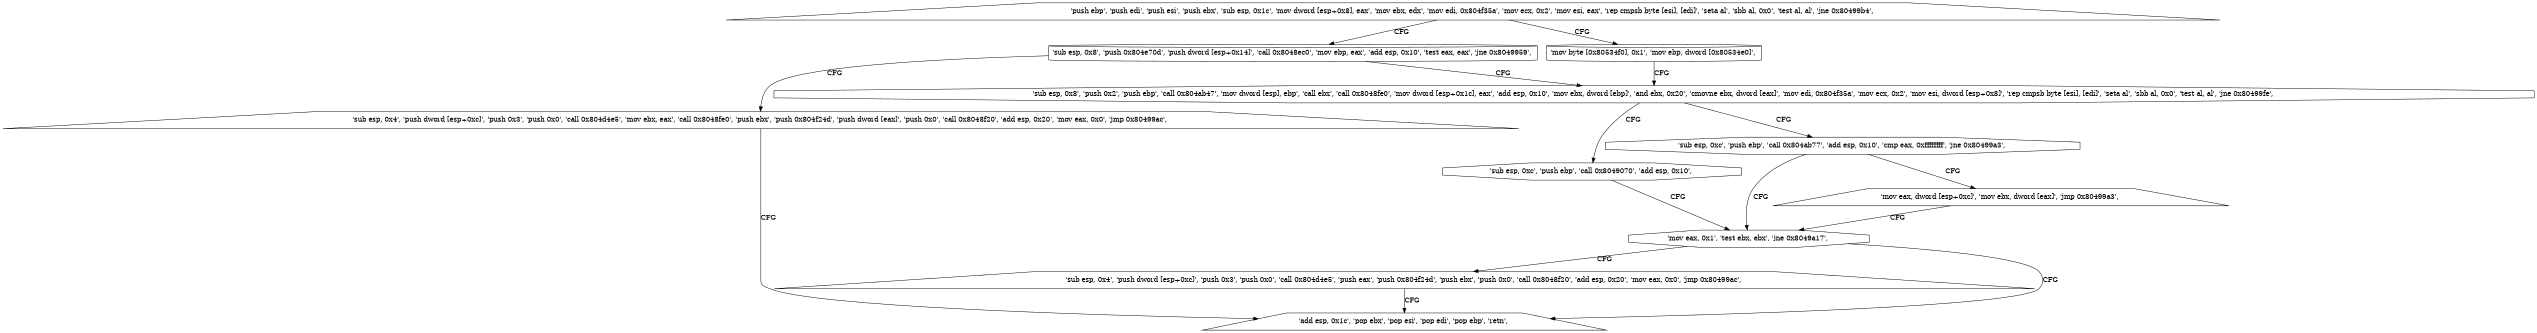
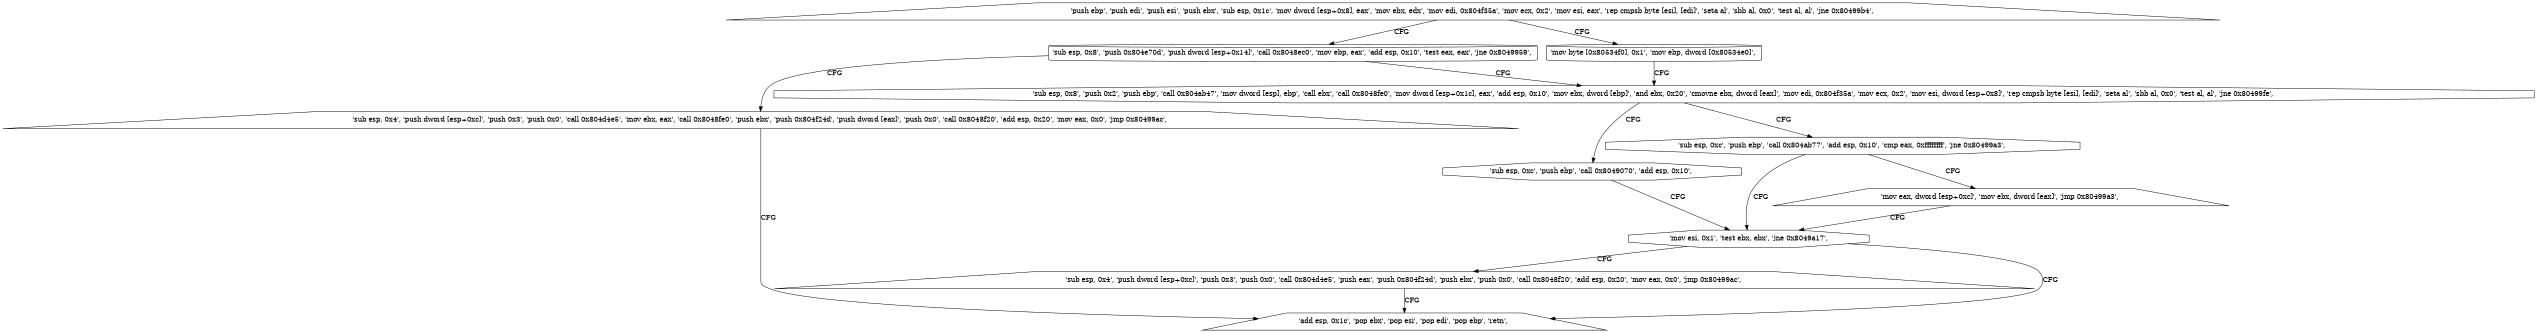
node "'mov eax, 0x1', 'test ebx, ebx', 'jne 0x8049a17',": label "'mov eax, 0x1', 'test ebx, ebx', 'jne 0x8049a17'," -> "'mov esi, 0x1', 'test ebx, ebx', 'jne 0x8049a17',"
